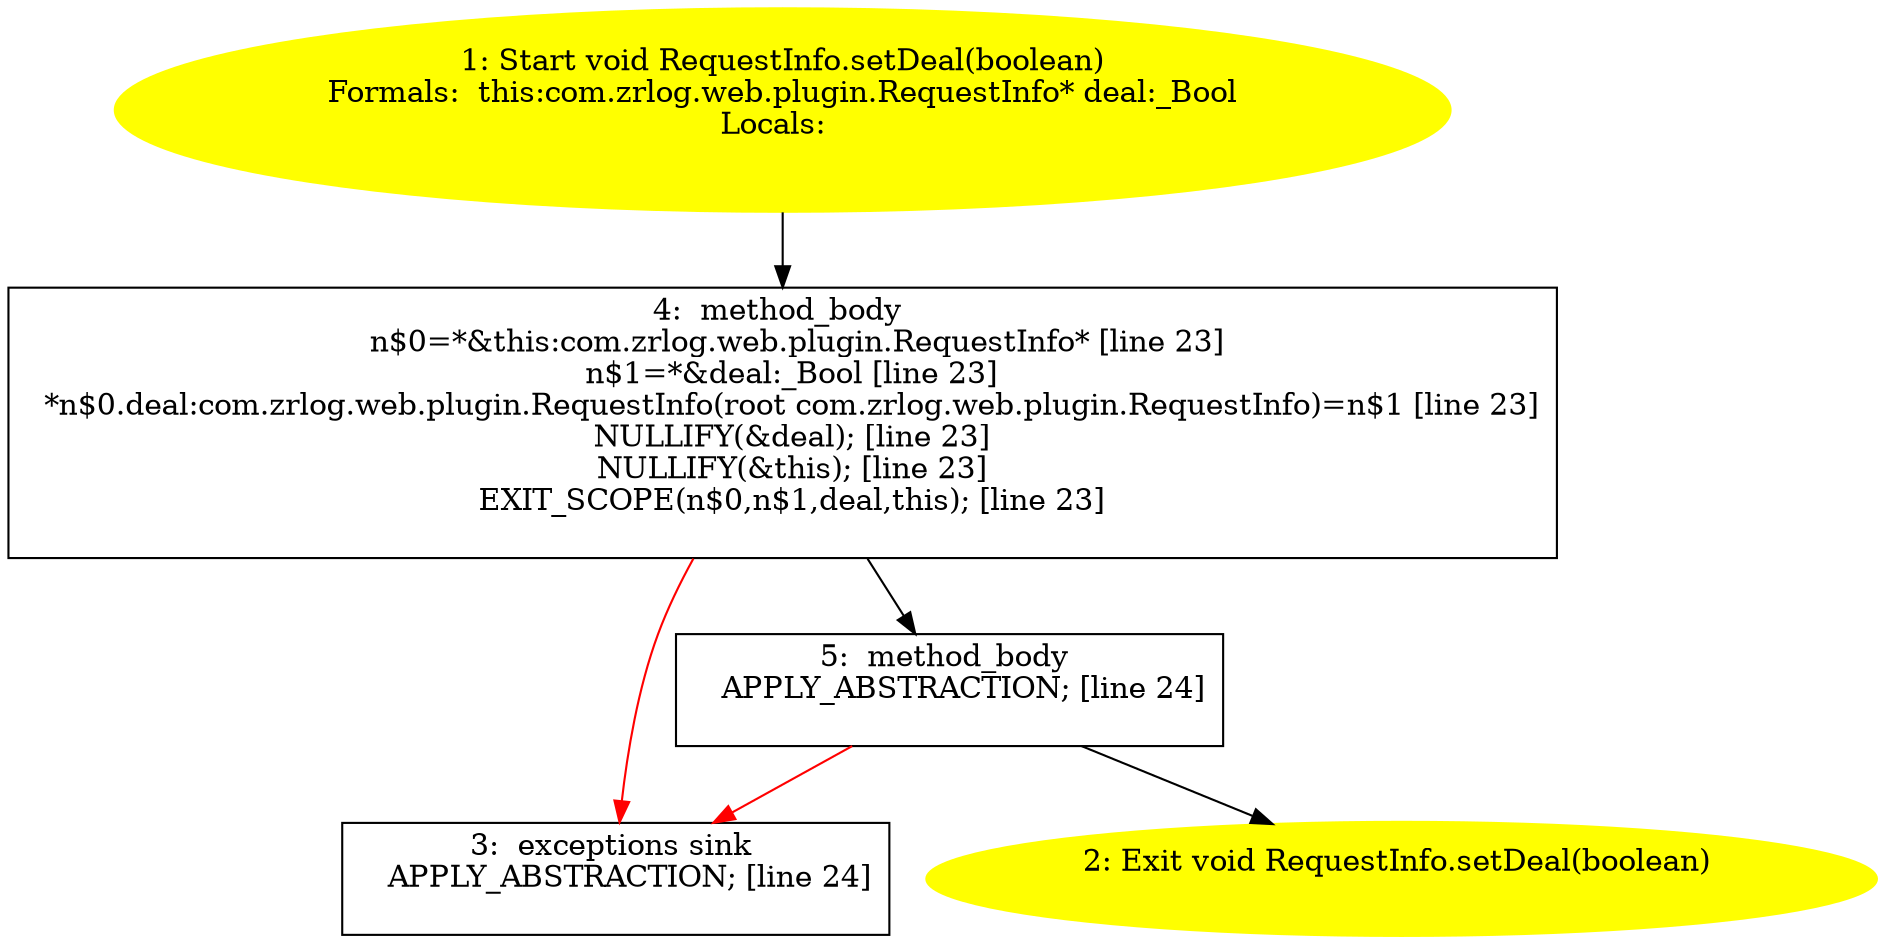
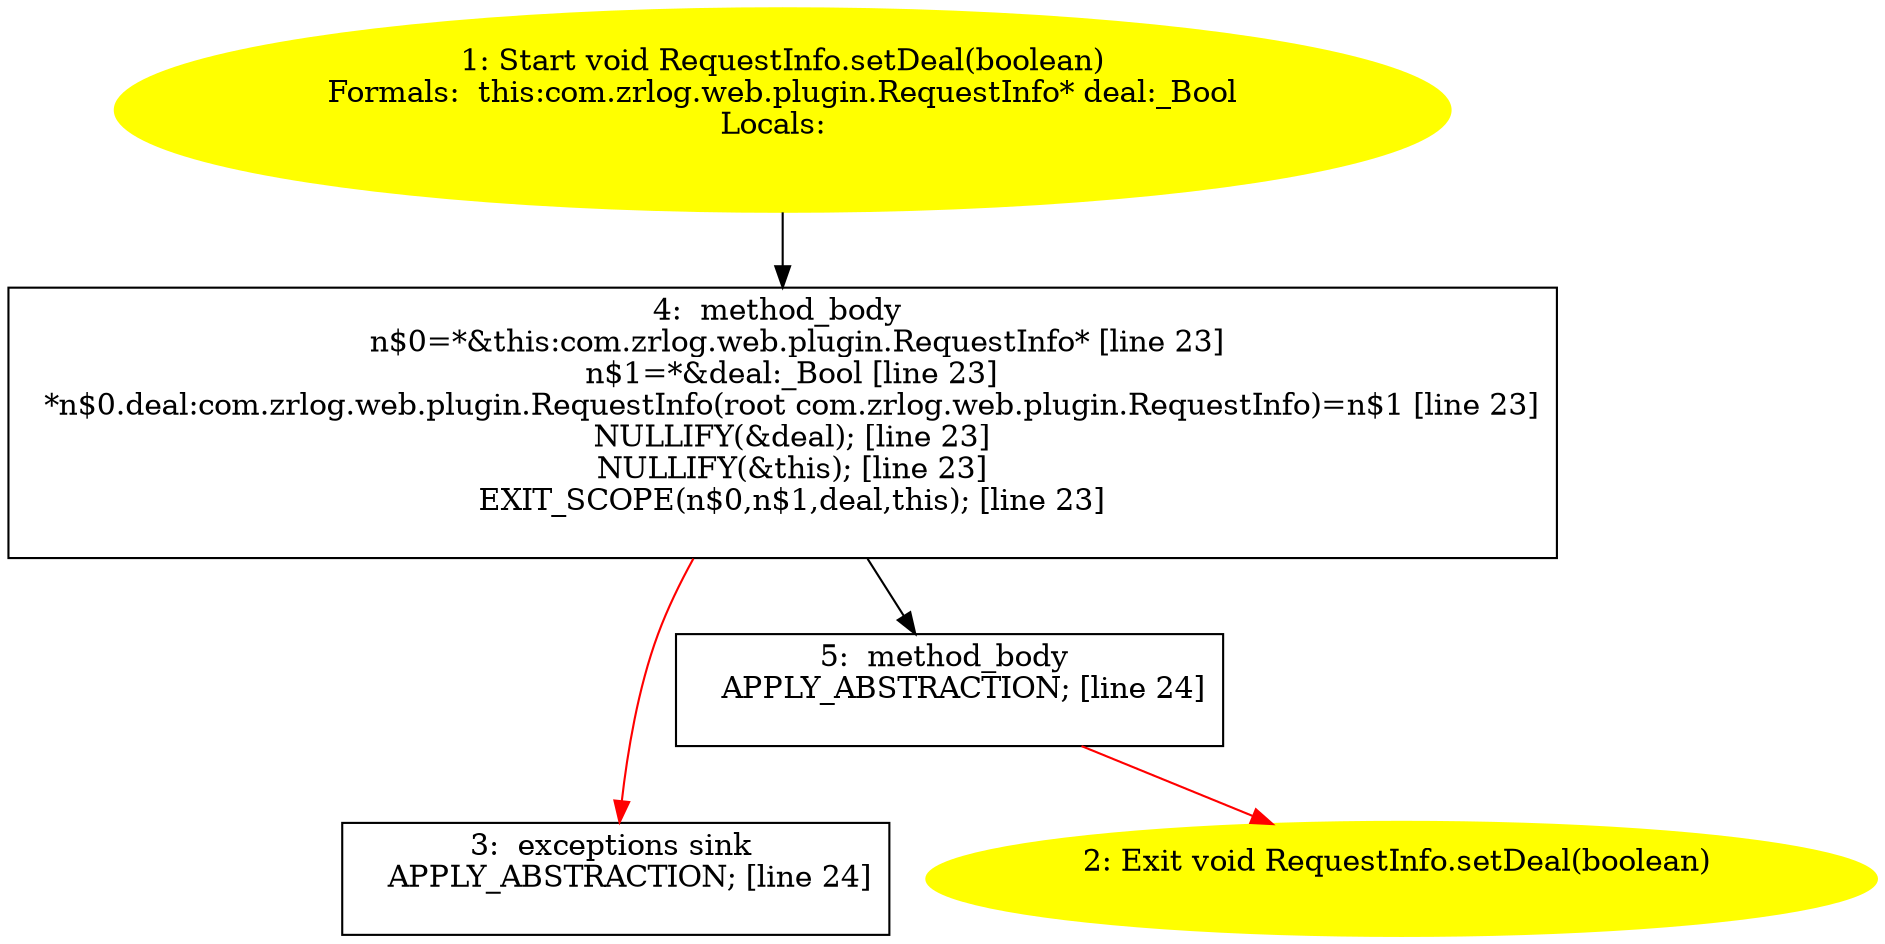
edge "5:  method_body APPLY_ABSTRACTION; [line 24]" -> "3:  exceptions sink APPLY_ABSTRACTION; [line 24]": removed
edge "5:  method_body APPLY_ABSTRACTION; [line 24]" -> "2: Exit void RequestInfo.setDeal(boolean)": color black -> red
